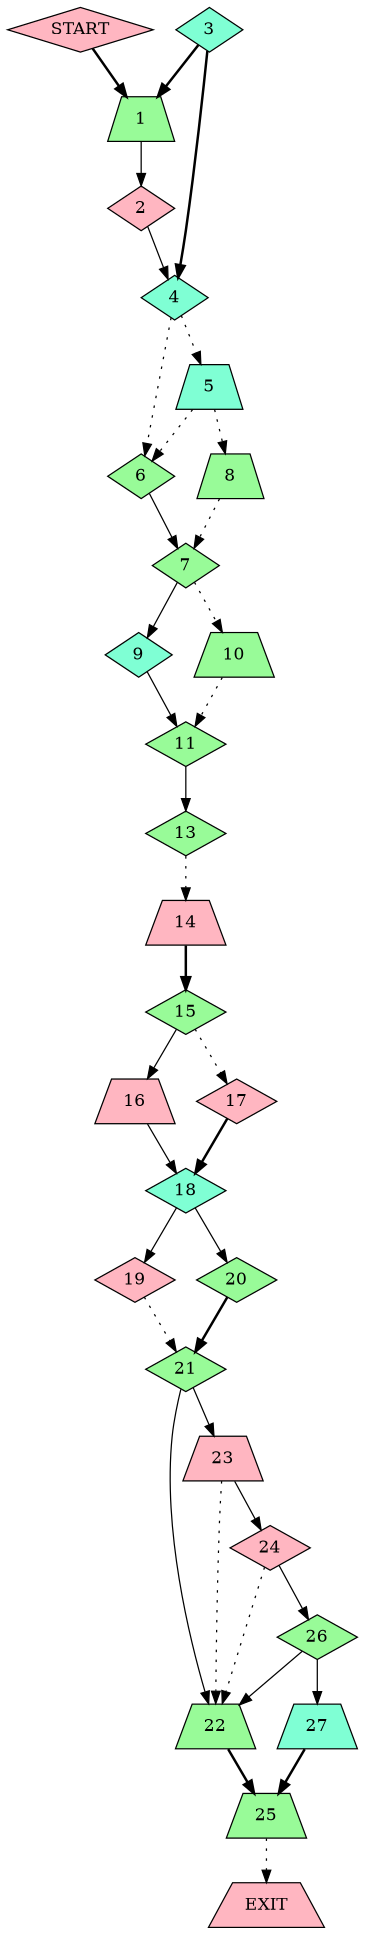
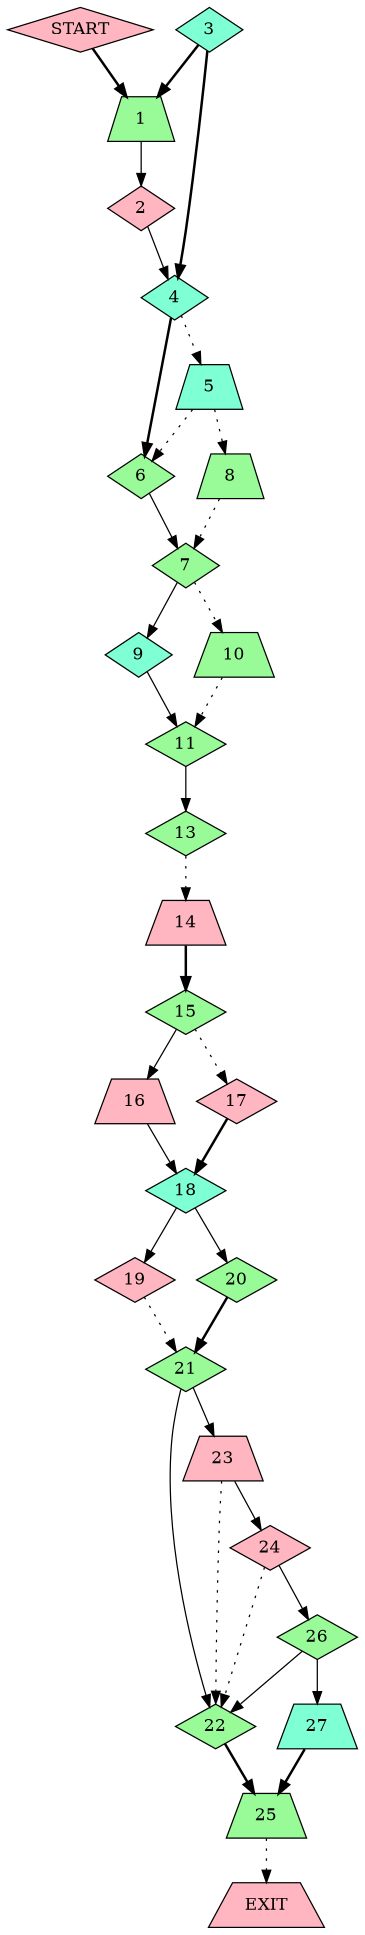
edge "4" -> "6": style dotted -> bold
node "22": shape trapezium -> diamond
